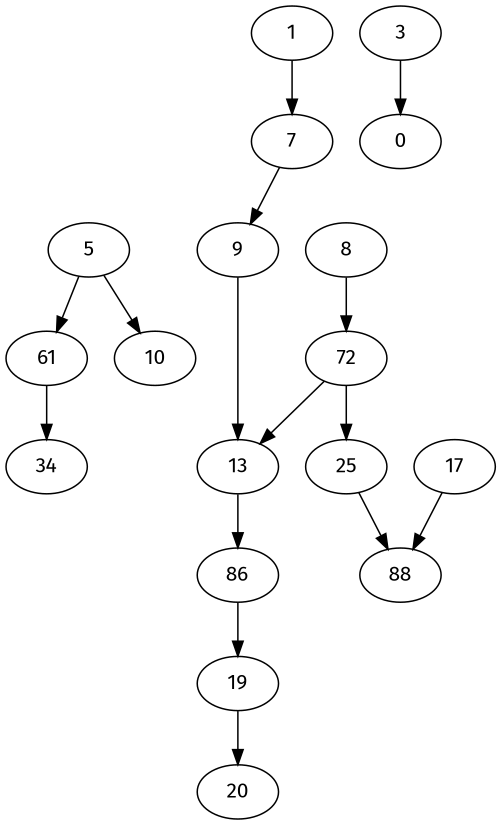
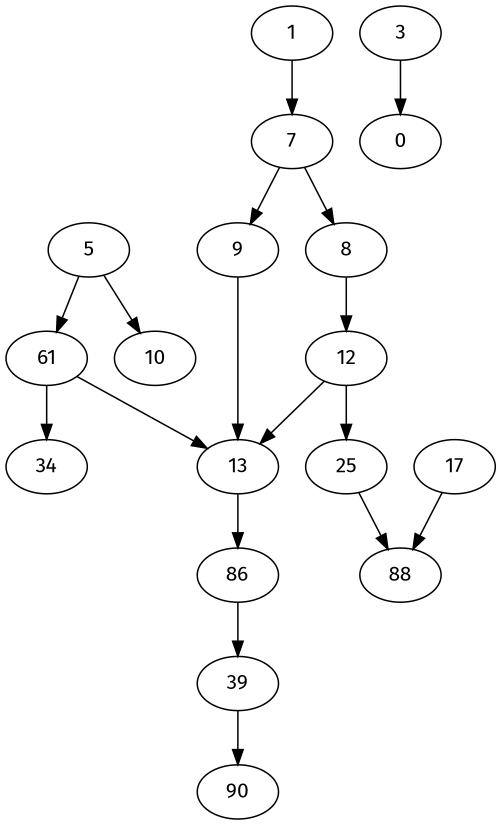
edge "7" -> "8": added
node "72": label "72" -> "12"
edge "61" -> "13": added
node "19": label "19" -> "39"
node "20": label "20" -> "90"
